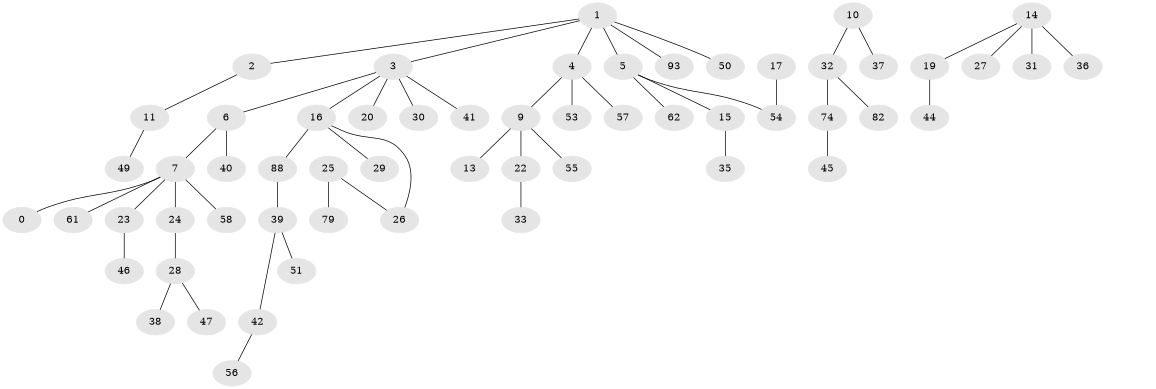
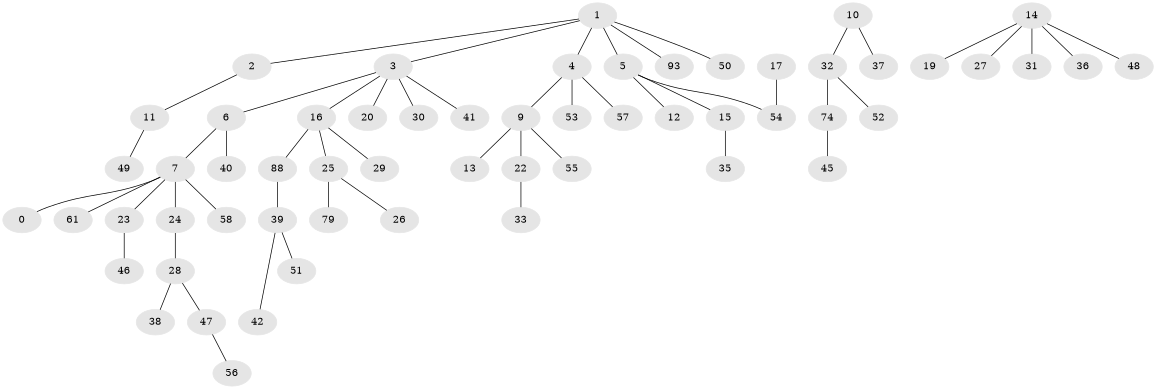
node "48": added
node "62": label "62" -> "12"
node "82": label "82" -> "52"
node "44": removed
edge "16" -- "26": now "16" -- "25"
edge "42" -- "56": now "47" -- "56"
